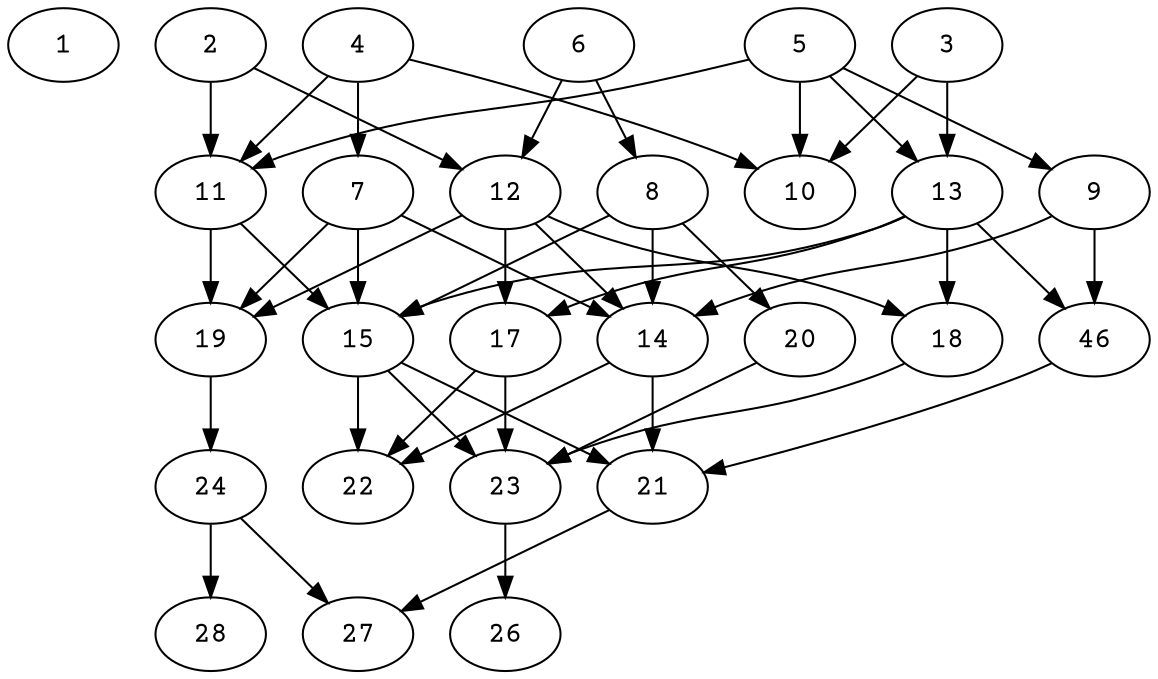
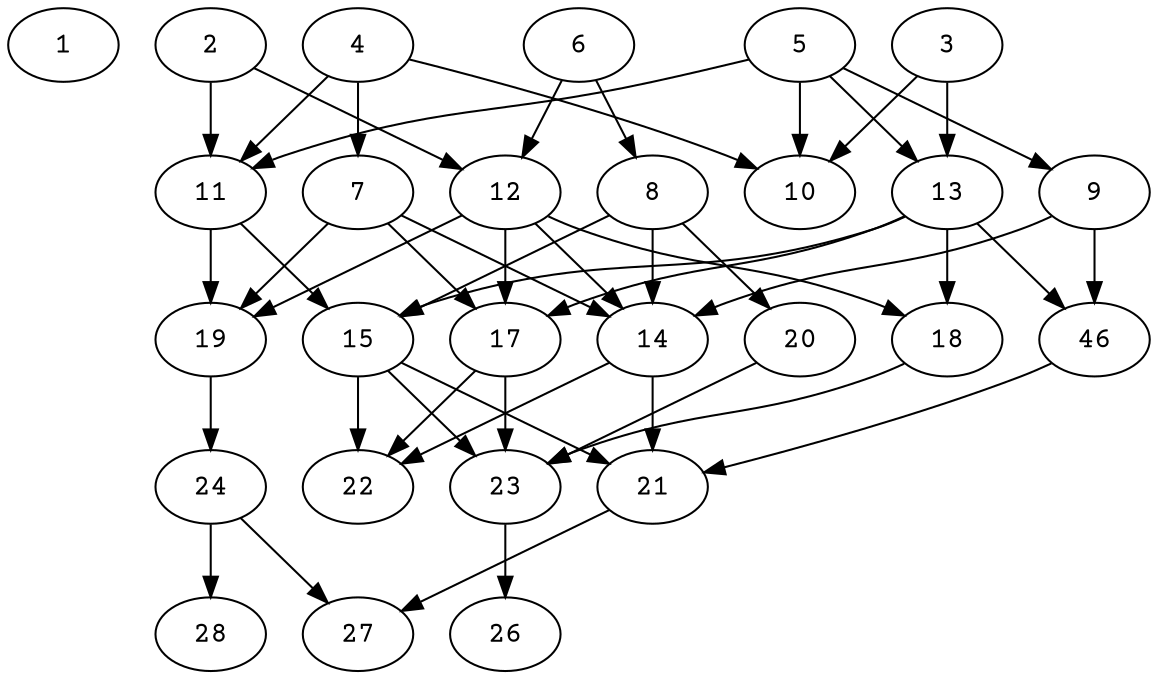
edge "7" -> "15": now "7" -> "17"
